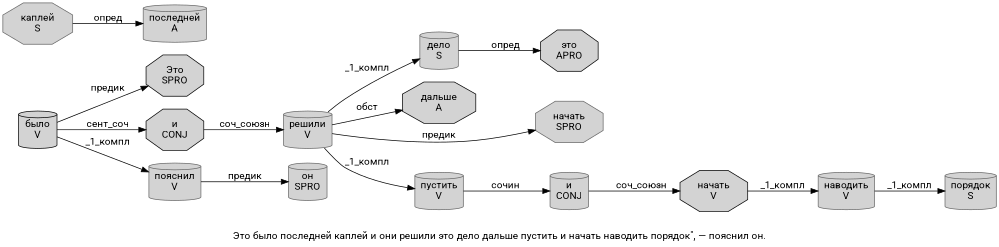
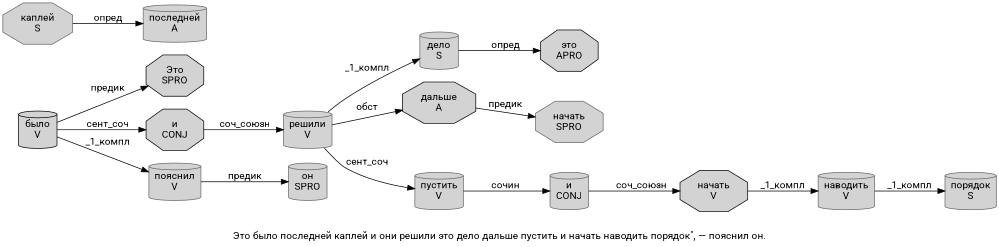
edge "решили V" -> "начать SPRO": now "дальше A" -> "начать SPRO"
edge "решили V" -> "пустить V": label "_1_компл" -> "сент_соч"
